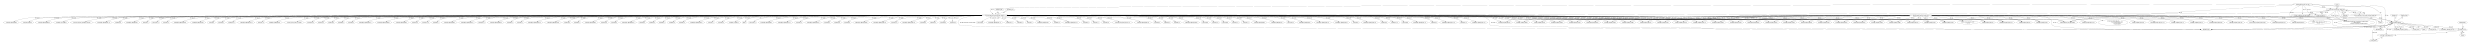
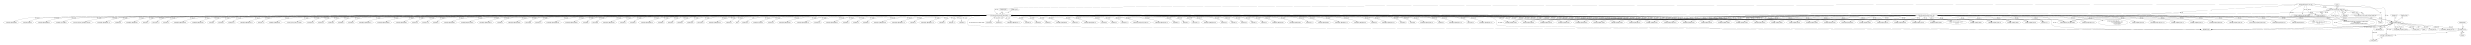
edge "(MethodParameterIn,netdissect_options *ndo)" -> "(Call,ipaddr_string(ndo, obj_tptr+2))": now "(MethodParameterIn,netdissect_options *ndo)" -> "(Call,obj_tptr + 4 + i)"
